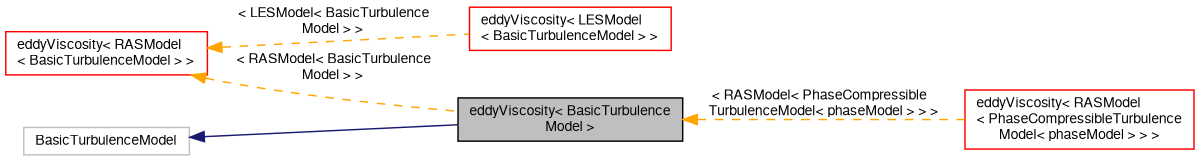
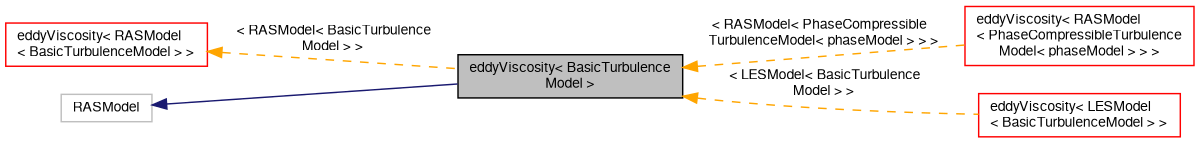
edge "eddyViscosity< LESModel < BasicTurbulenceModel > >" -> "eddyViscosity< RASModel < BasicTurbulenceModel > >": now "eddyViscosity< LESModel < BasicTurbulenceModel > >" -> "eddyViscosity< BasicTurbulence Model >"
node "BasicTurbulenceModel": label "BasicTurbulenceModel" -> "RASModel"
